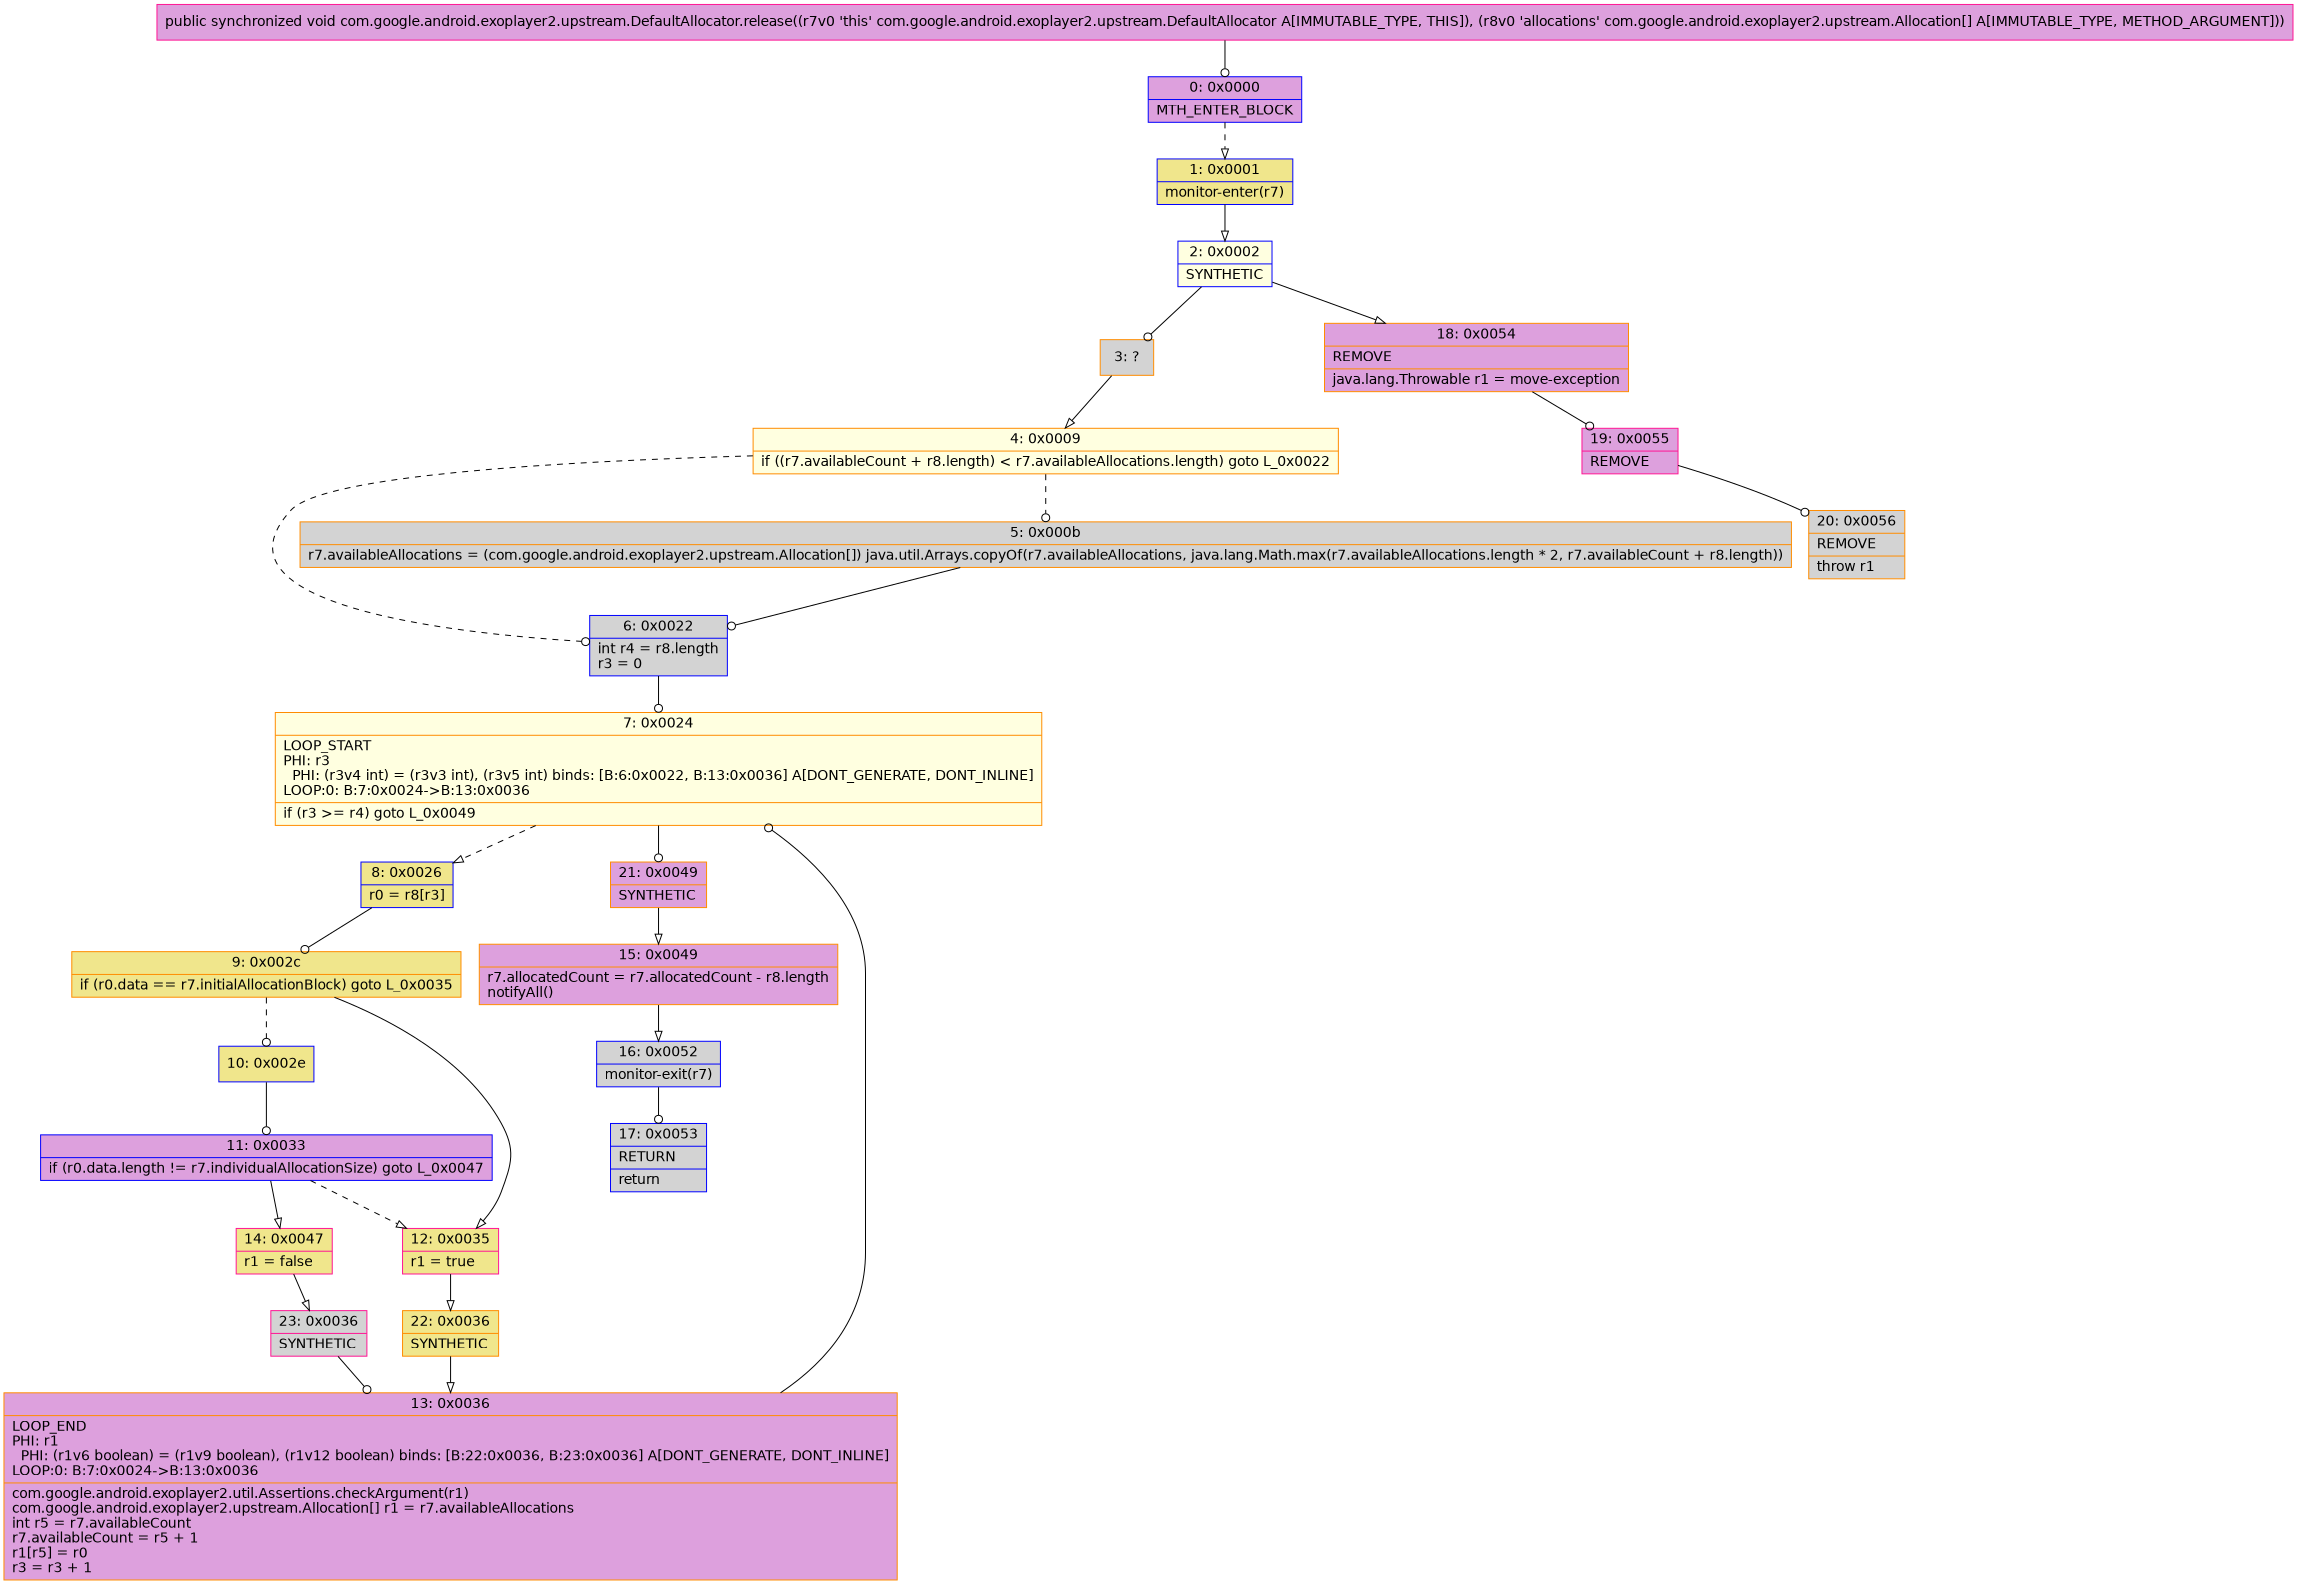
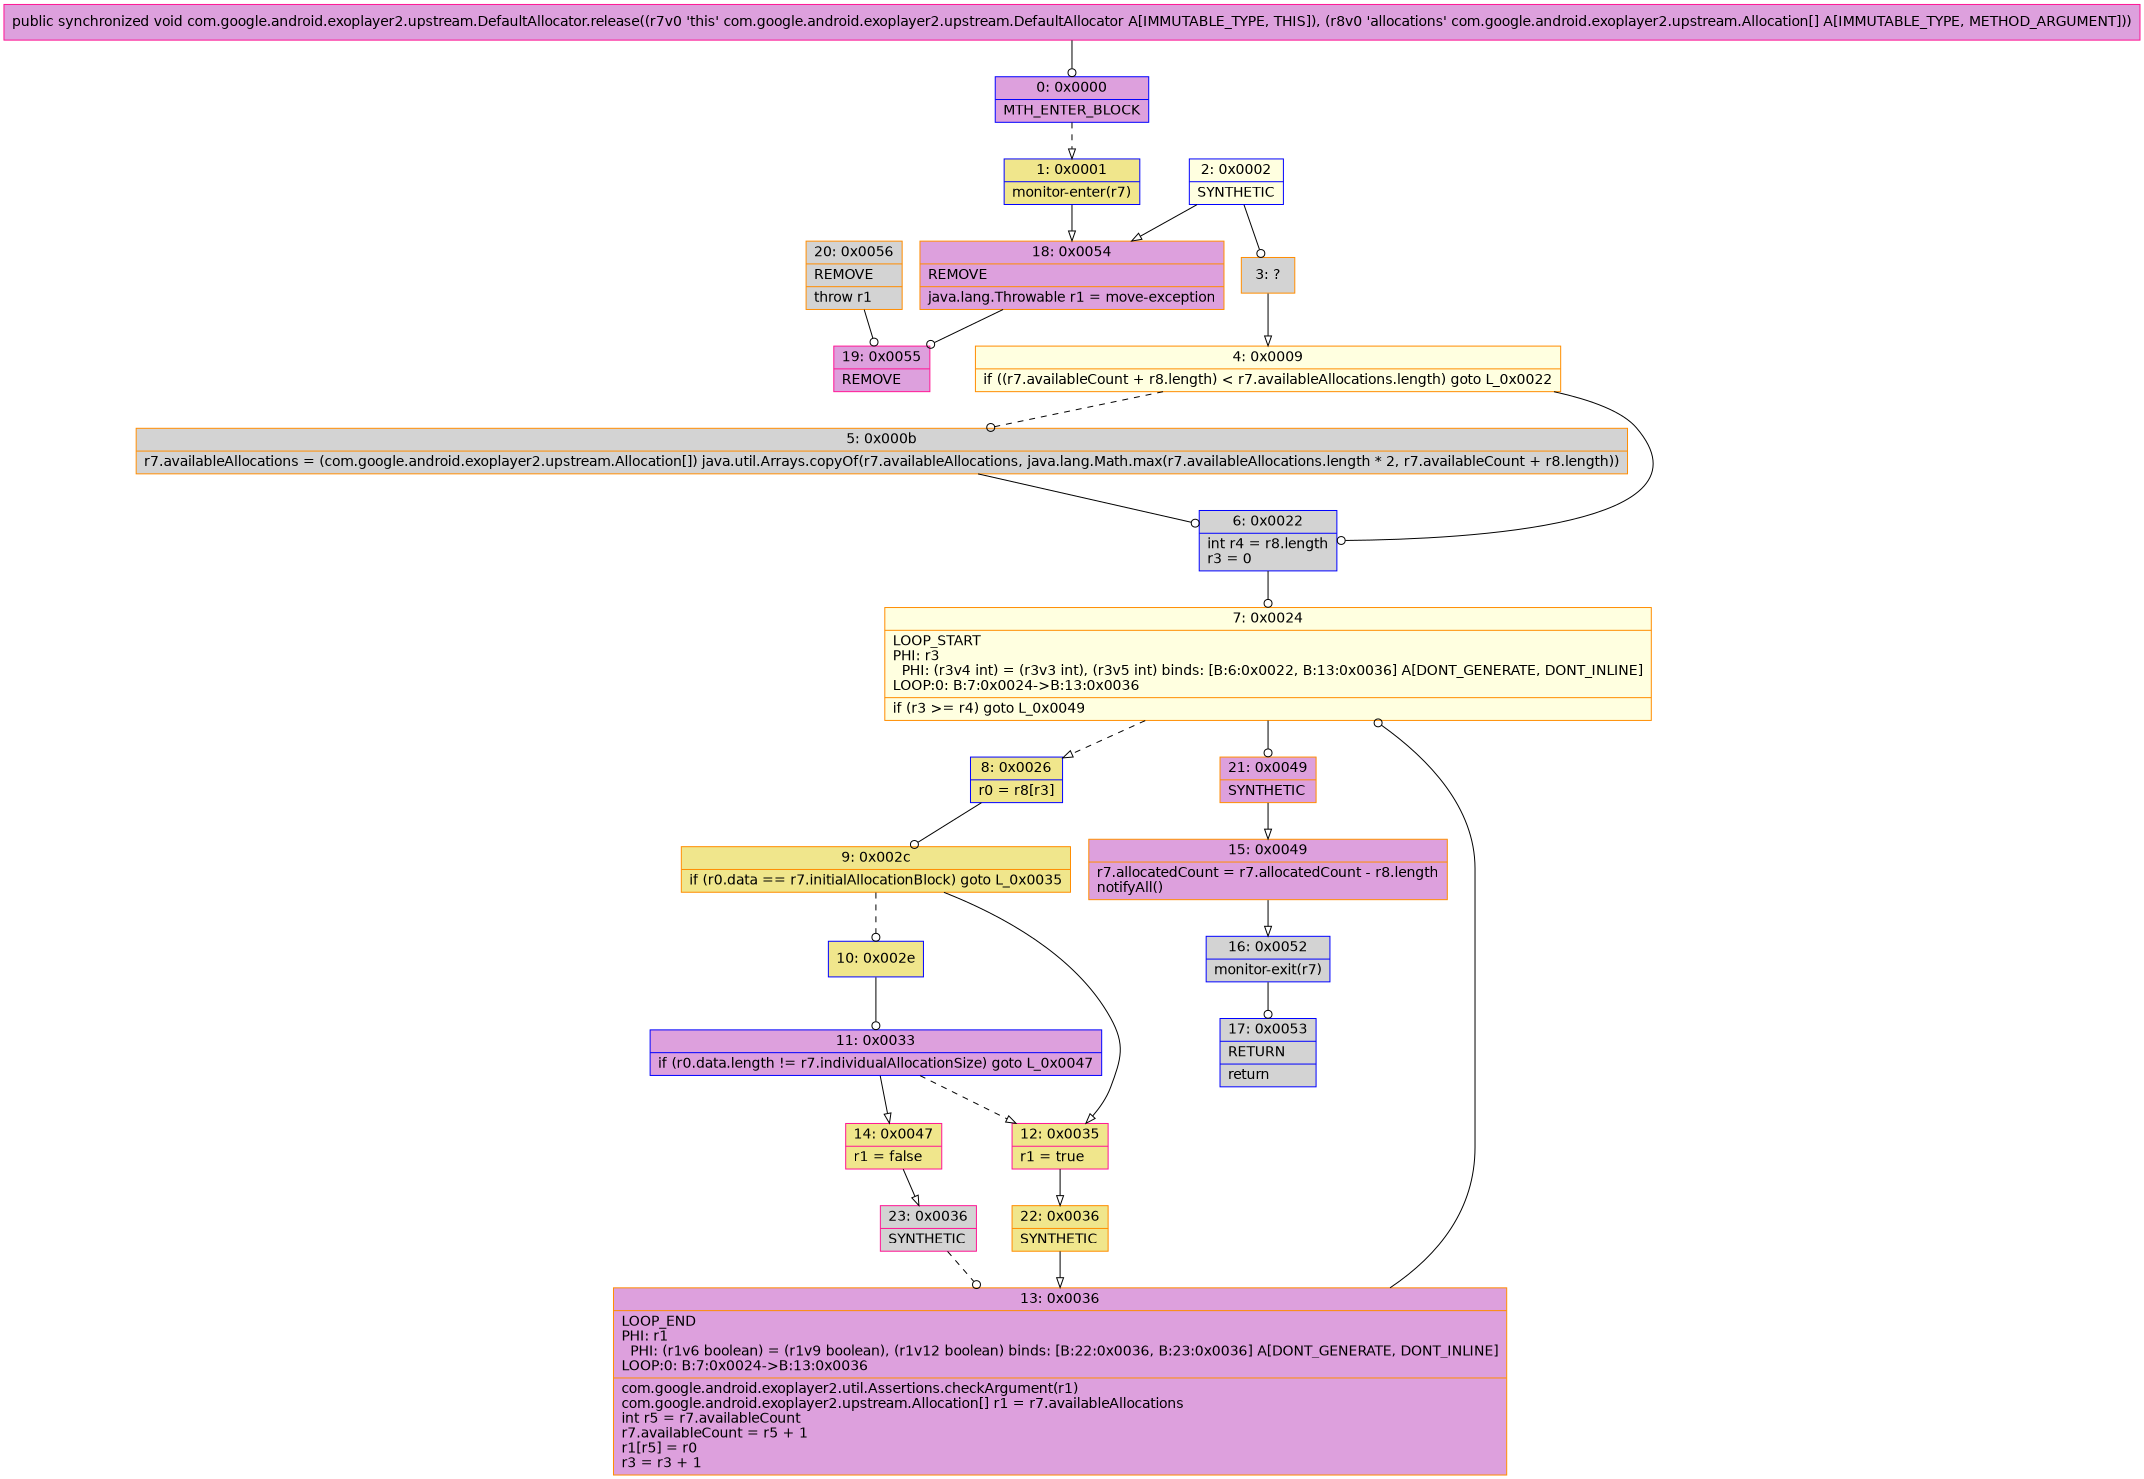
edge "1: 0x0001" -> "2: 0x0002": now "1: 0x0001" -> "18: 0x0054"
edge "19: 0x0055" -> "20: 0x0056": reversed
edge "4: 0x0009" -> "6: 0x0022": style dashed -> solid
edge "23: 0x0036" -> "13: 0x0036": style solid -> dashed
